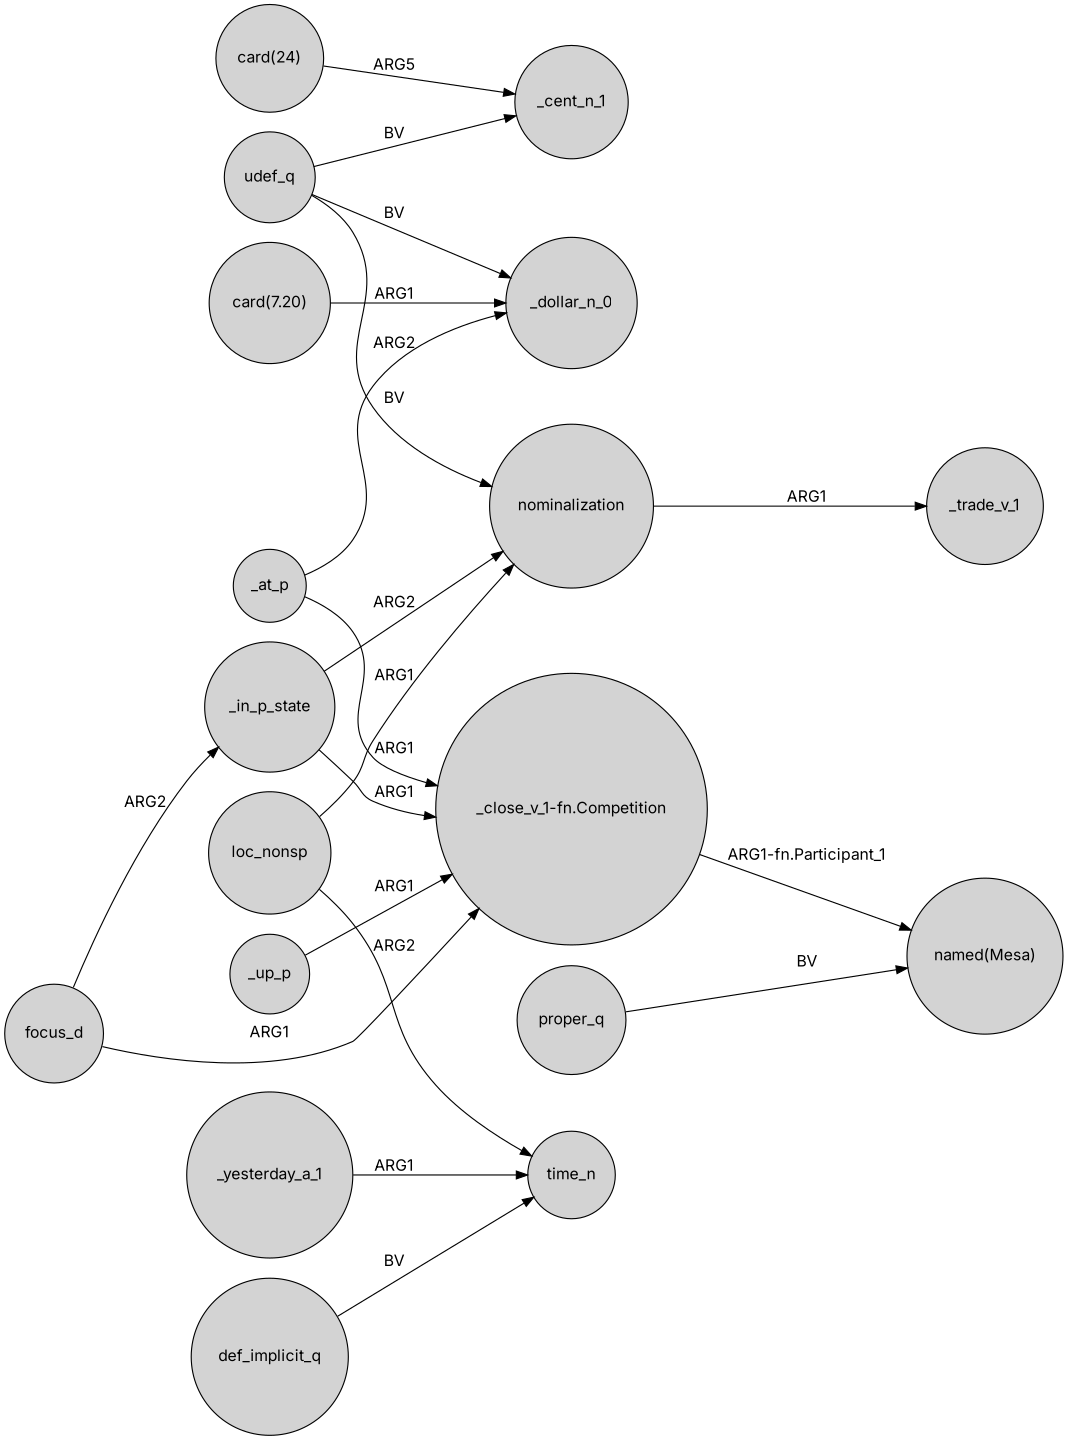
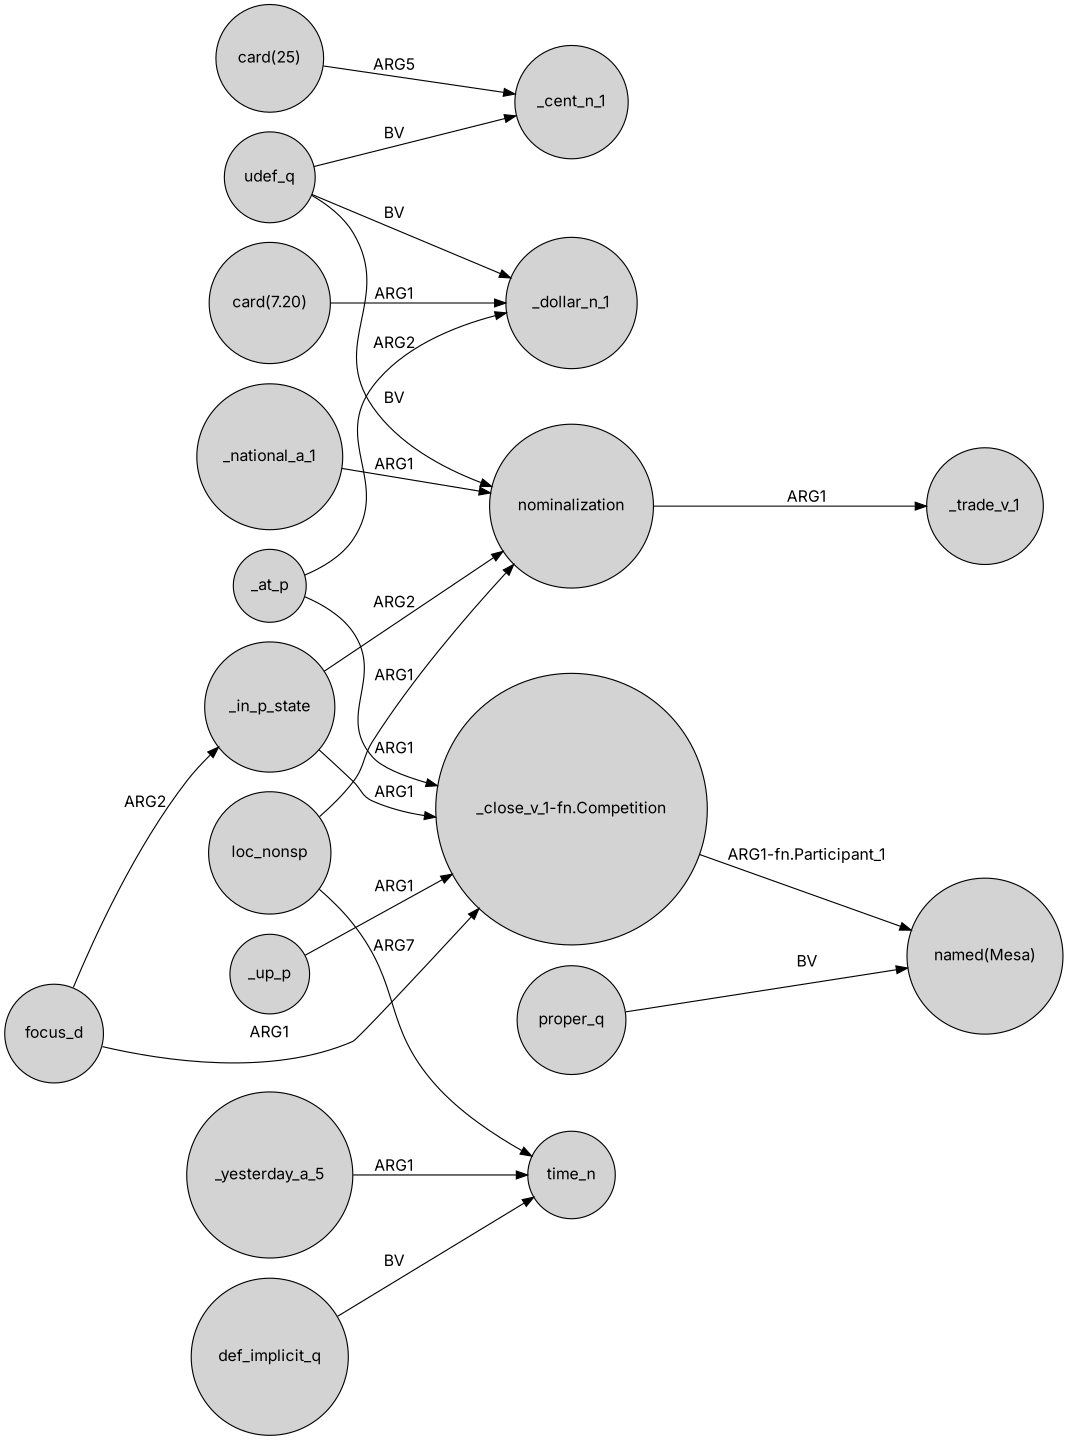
node "card(24)": label "card(24)" -> "card(25)"
node "_dollar_n_0": label "_dollar_n_0" -> "_dollar_n_1"
node "_national_a_1": added
edge "loc_nonsp" -> "time_n": label "ARG2" -> "ARG7"
node "_yesterday_a_1": label "_yesterday_a_1" -> "_yesterday_a_5"
